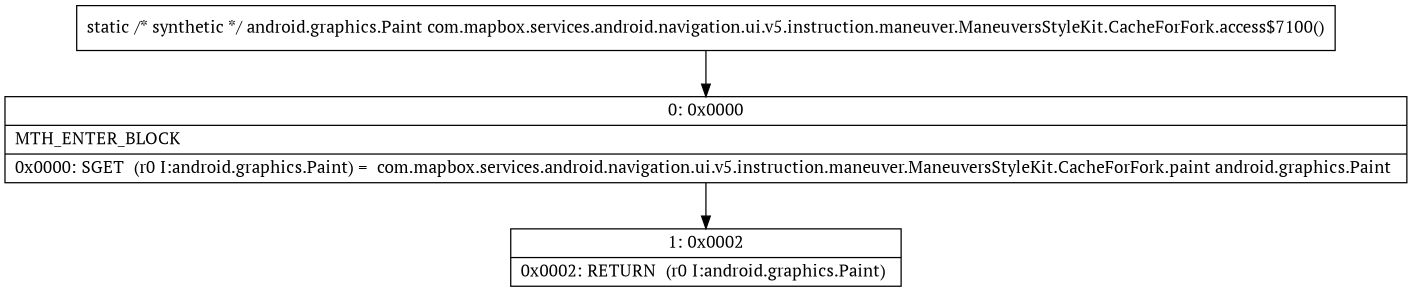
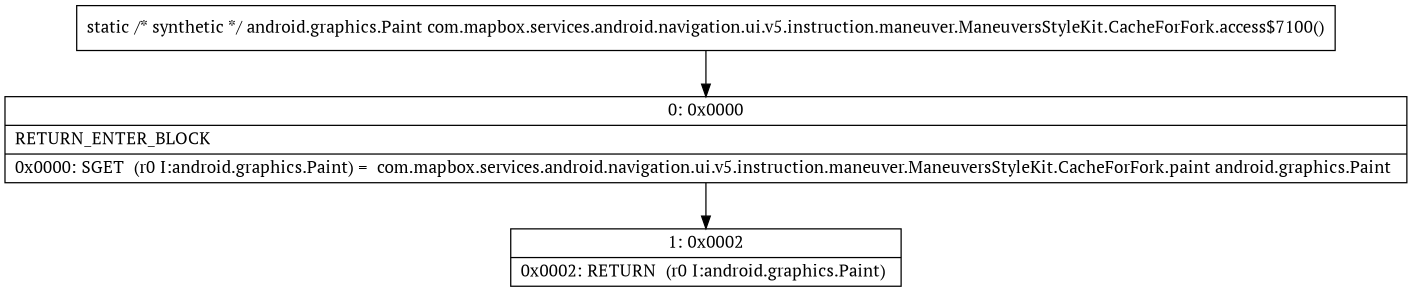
node "0: 0x0000": text "MTH_ENTER_BLOCK" -> "RETURN_ENTER_BLOCK"
